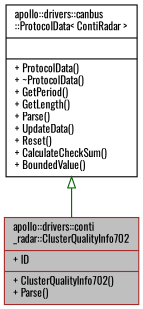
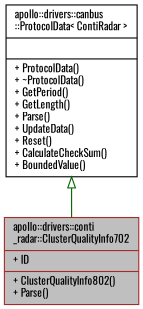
node "apollo::drivers::conti": text "+ ClusterQualityInfo702()" -> "+ ClusterQualityInfo802()"
